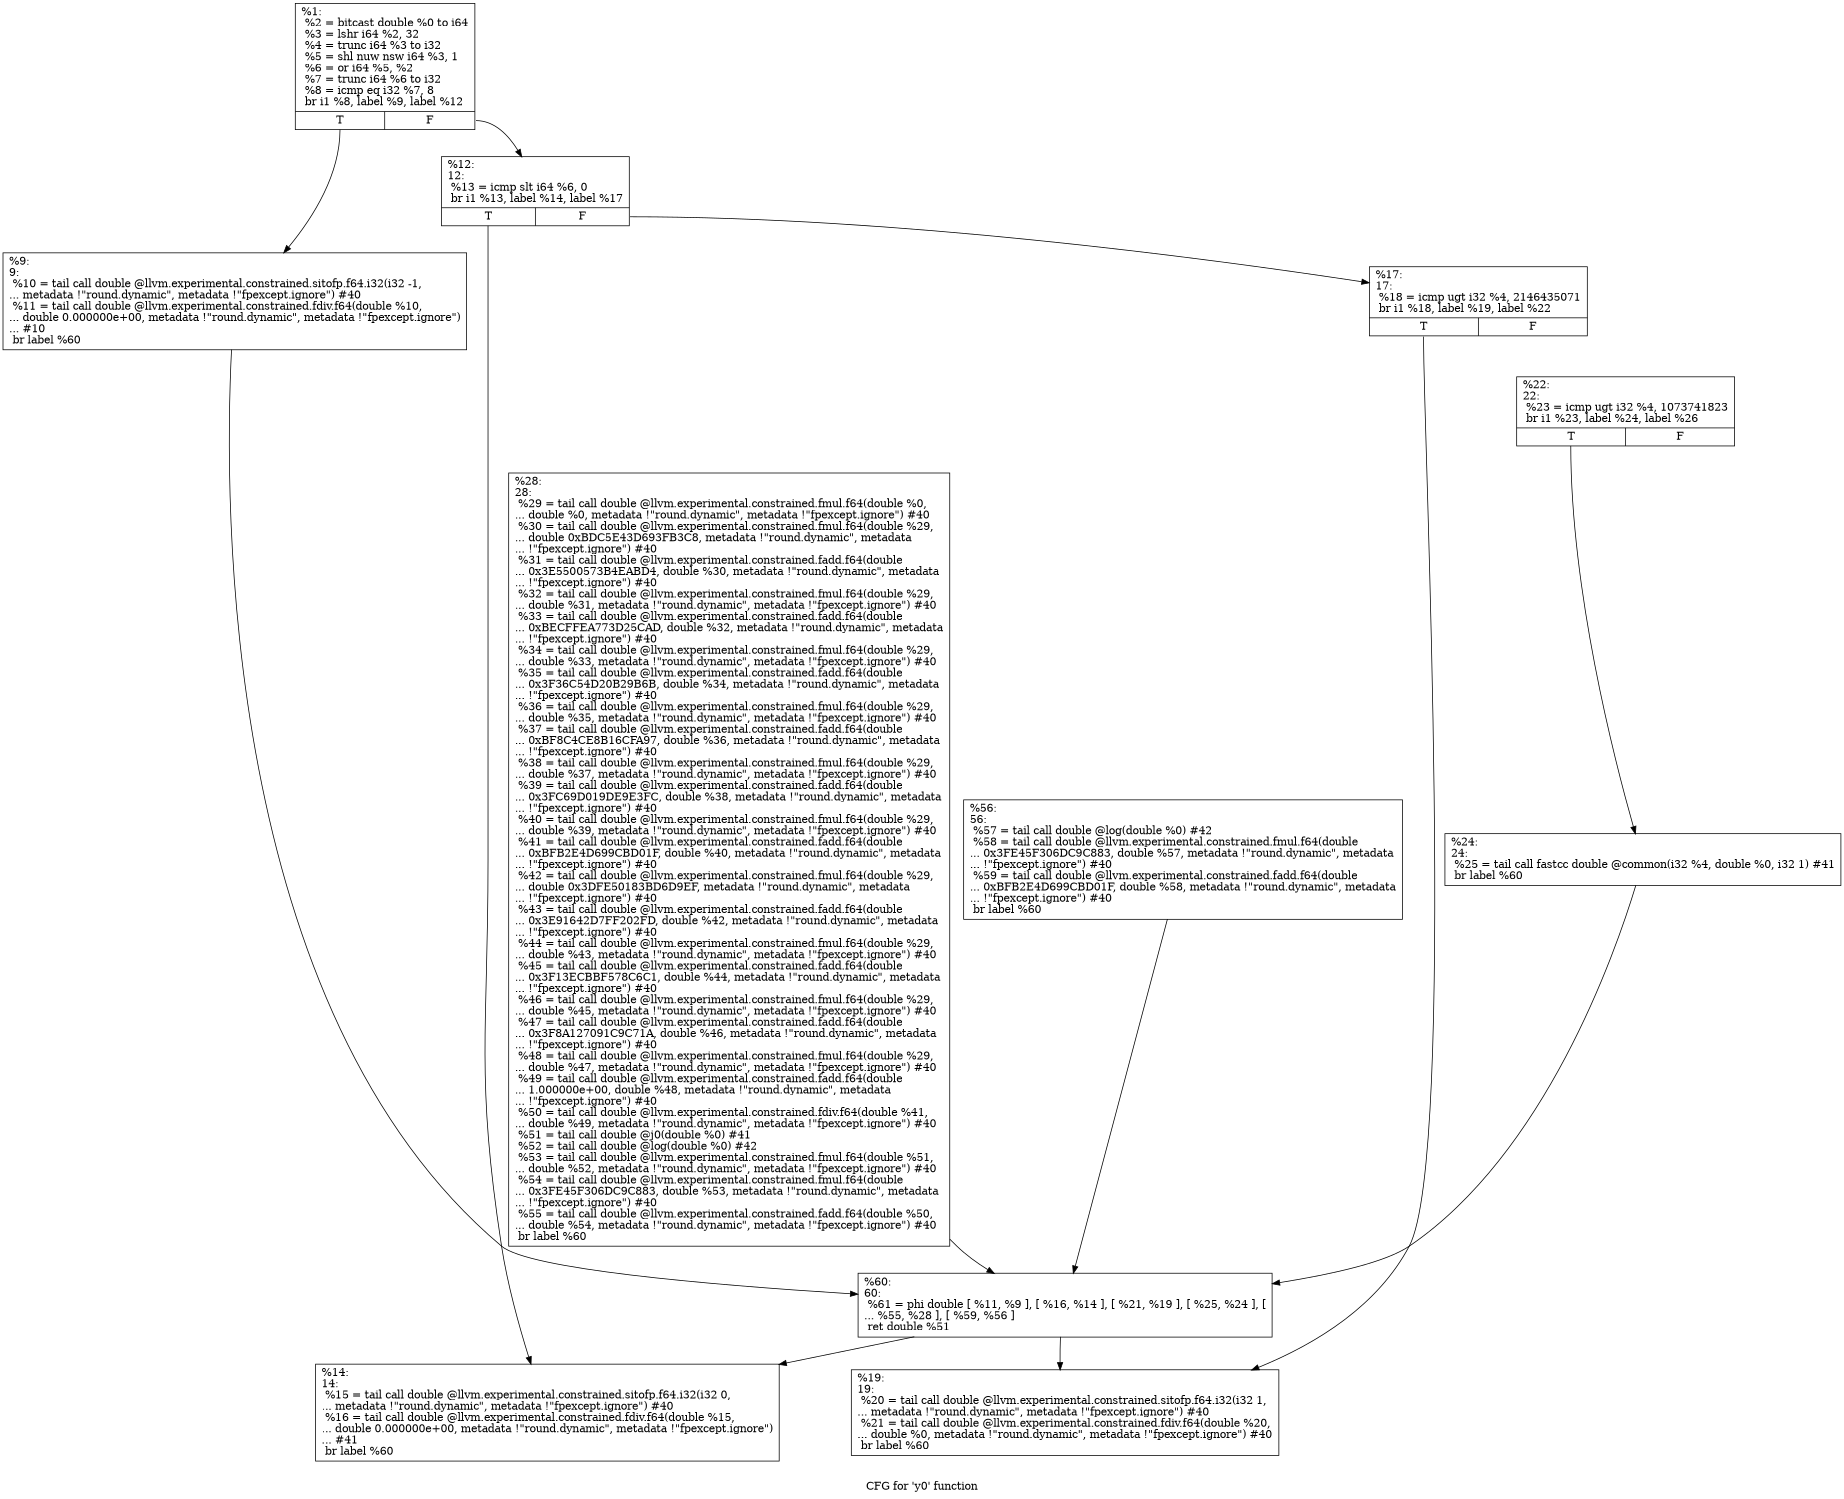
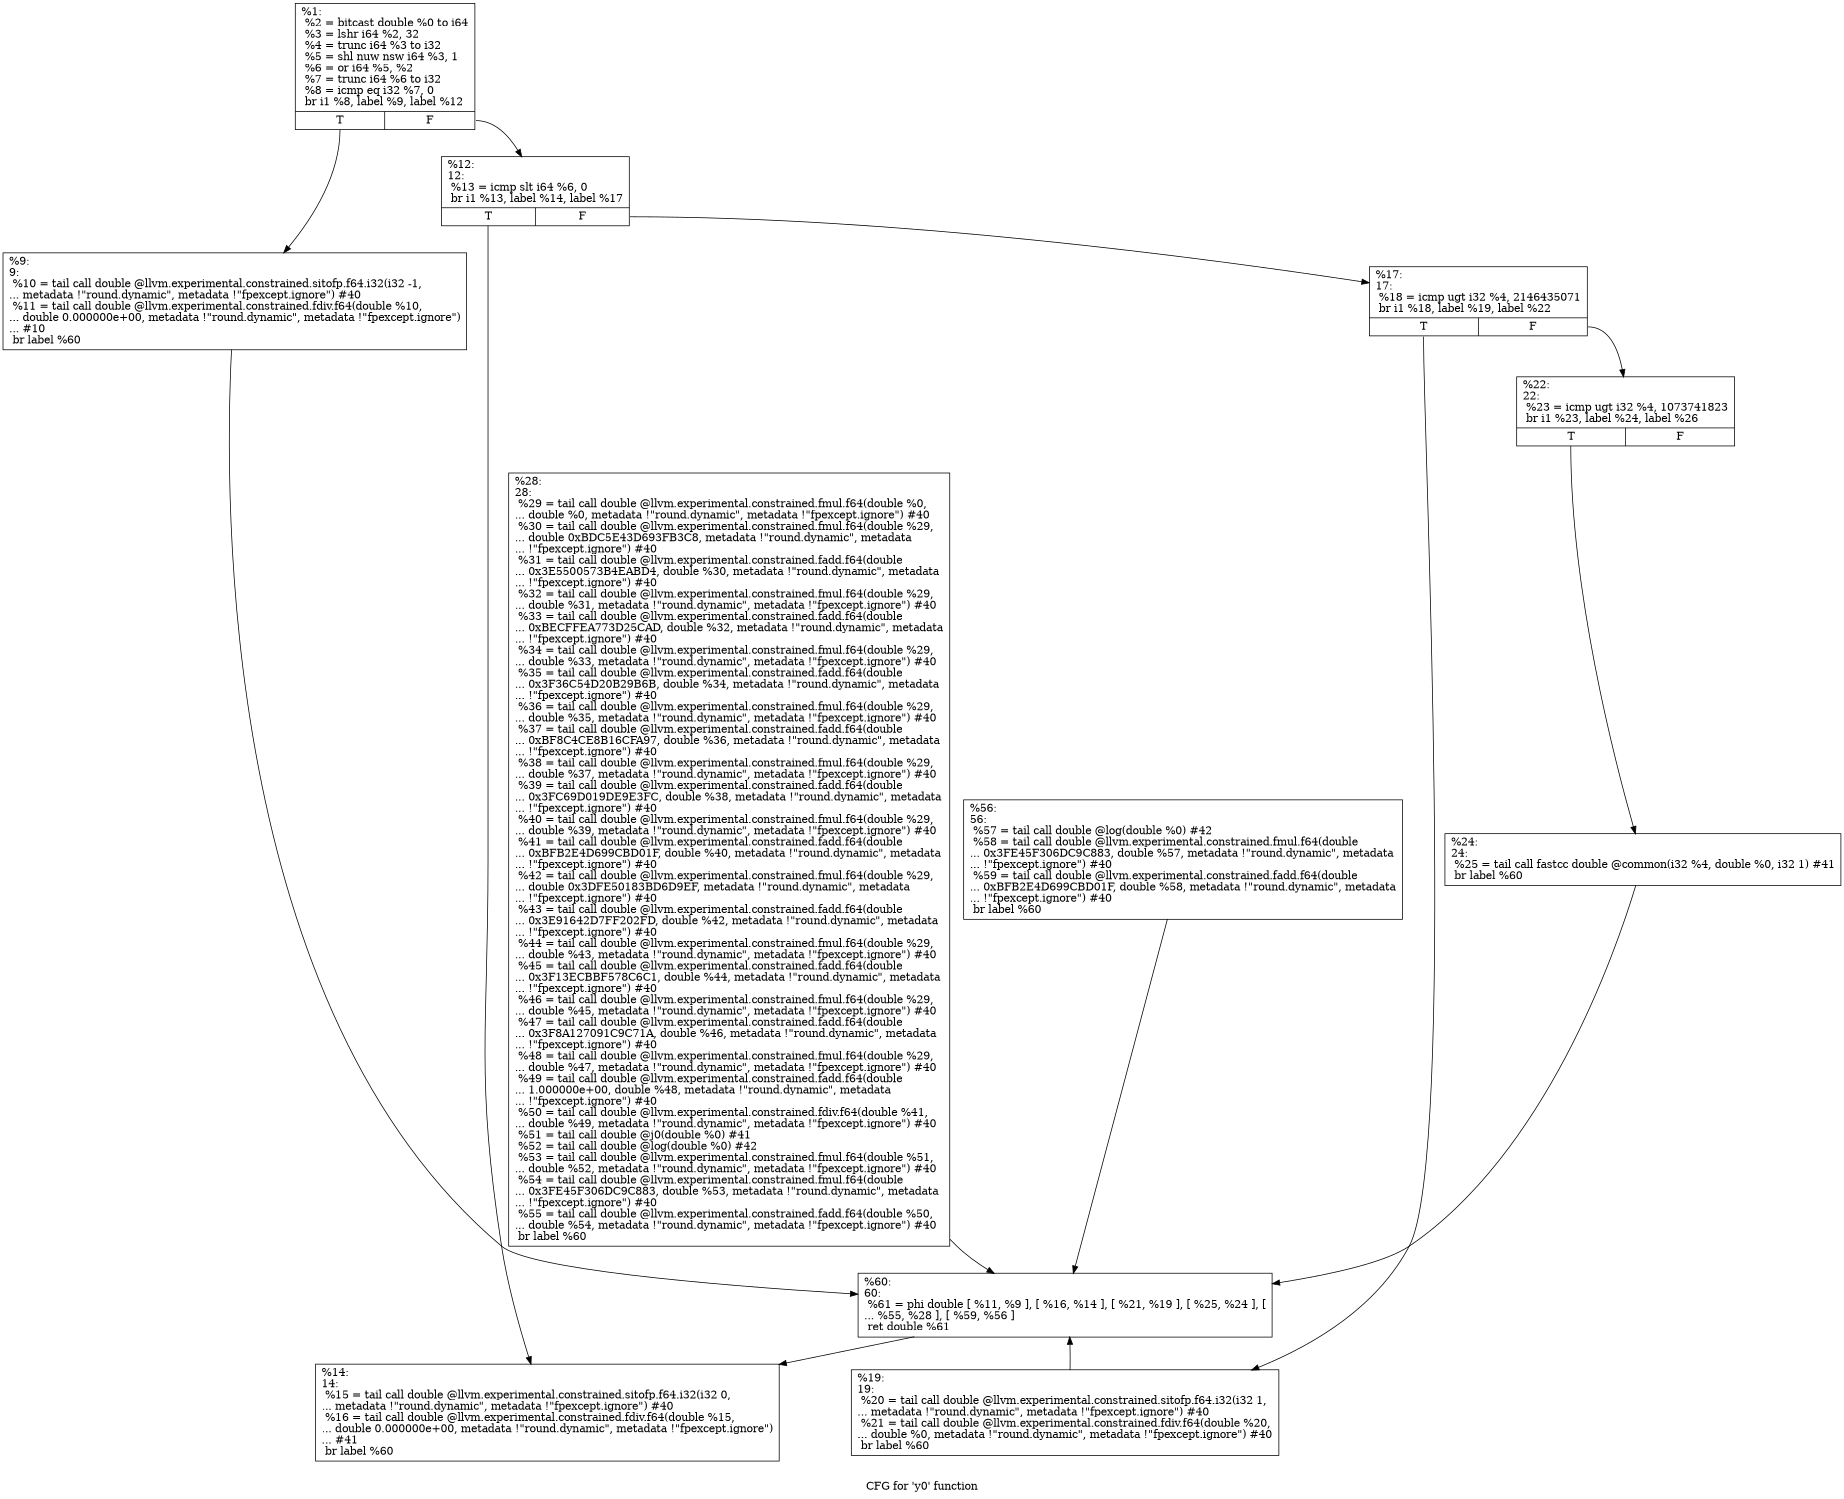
node "%1:": text "%8 = icmp eq i32 %7, 8" -> "%8 = icmp eq i32 %7, 0"
edge "%17:" -> "%22:": added
node "%60:": text "ret double %51" -> "ret double %61"
edge "%60:" -> "%19:": reversed
